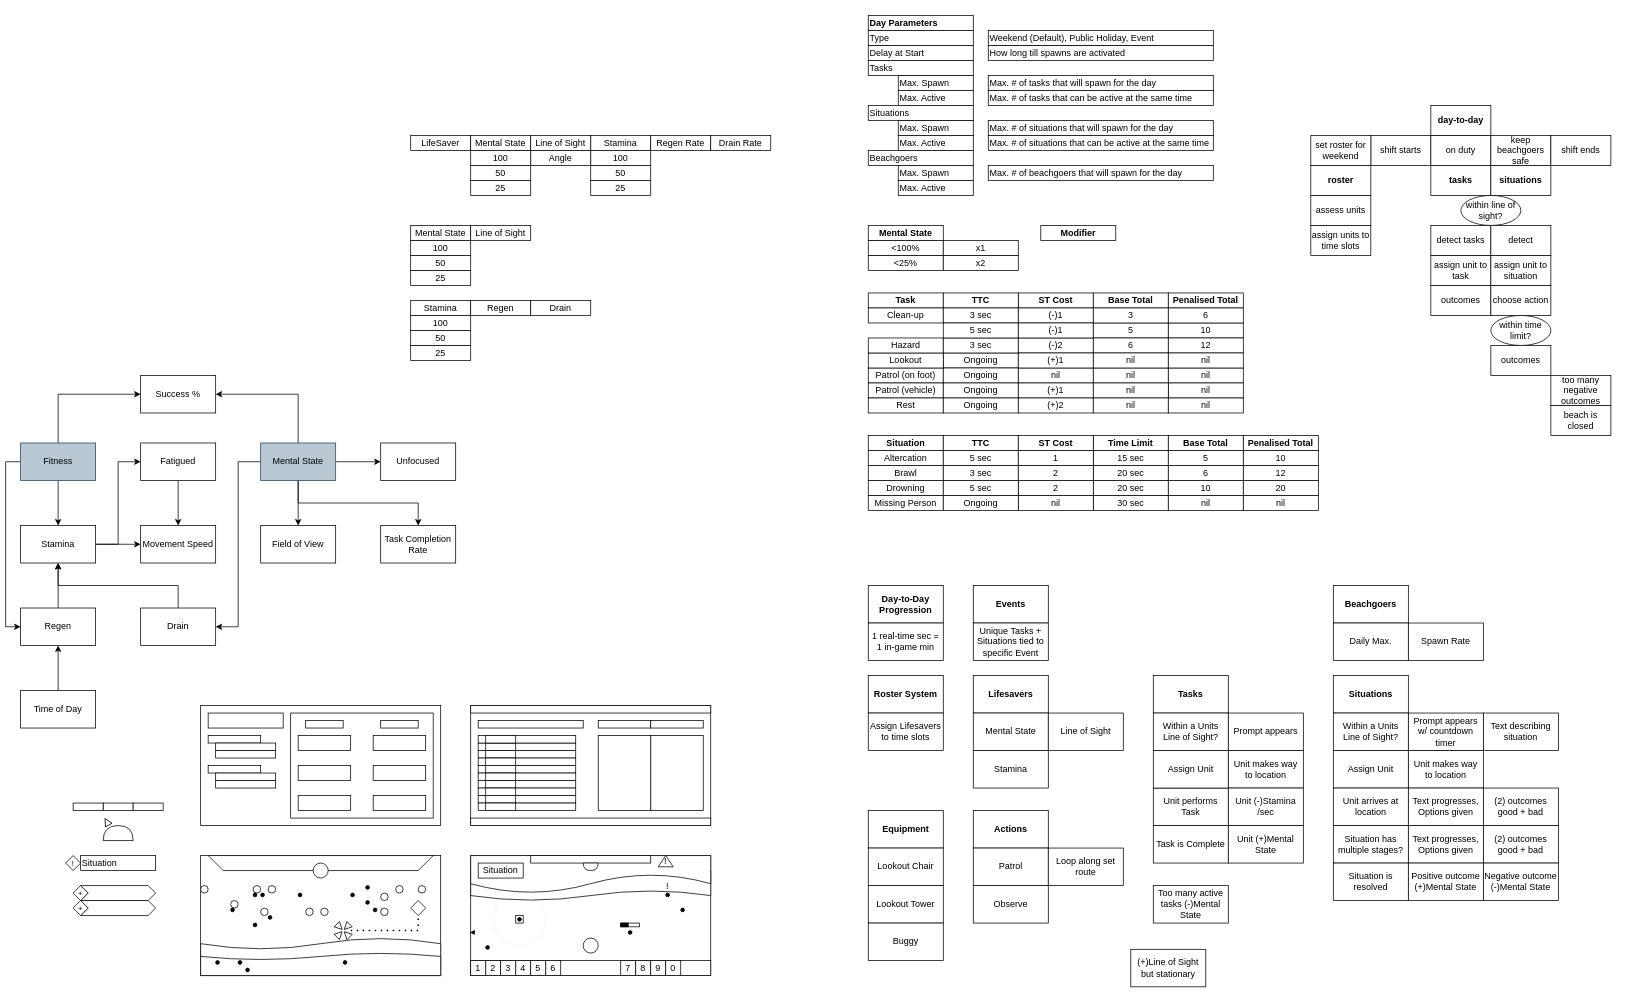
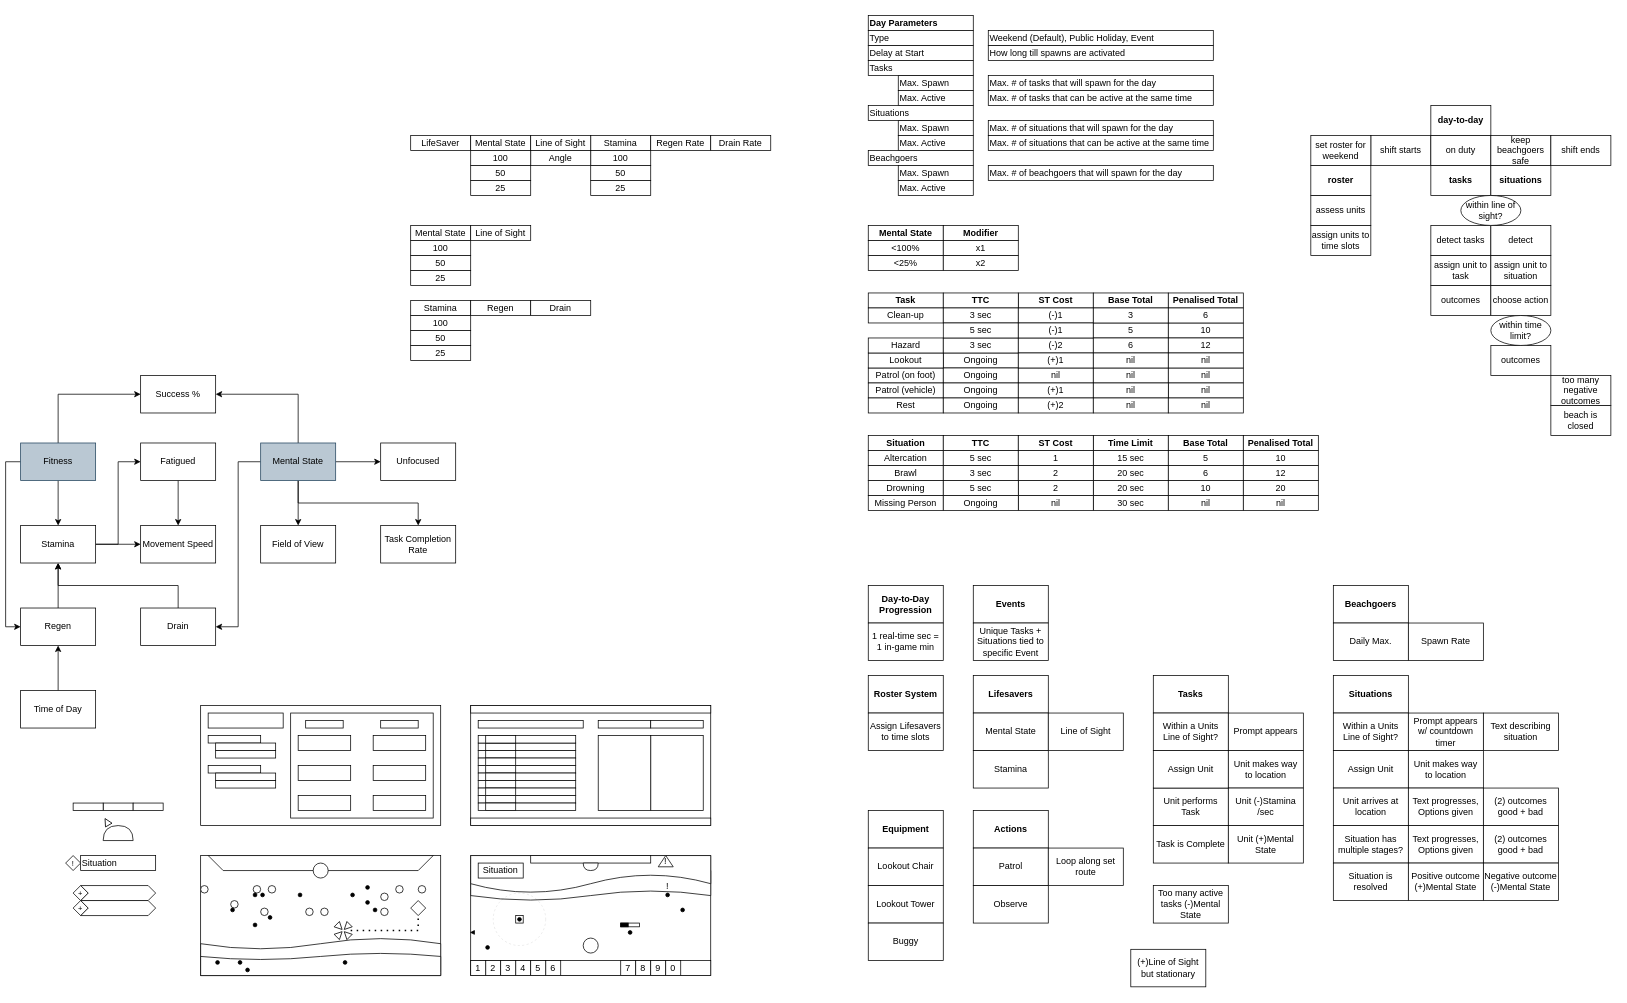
node "Modifier": moved (1078, 233) -> (981, 233)
